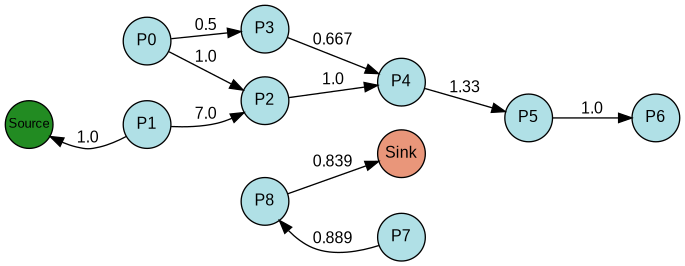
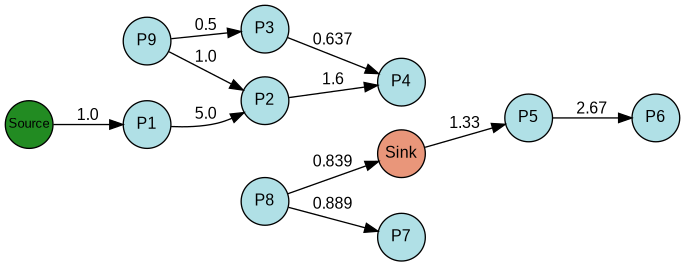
edge "P3" -> "P4": label "0.667" -> "0.637"
node "P0": label "P0" -> "P9"
edge "P2" -> "P4": label "1.0" -> "1.6"
edge "P4" -> "P5": now "Sink" -> "P5"
edge "P5" -> "P6": label "1.0" -> "2.67"
edge "P1" -> "P2": label "7.0" -> "5.0"
edge "P1" -> "Source": reversed
edge "P7" -> "P8": reversed
